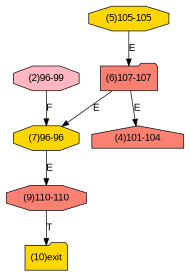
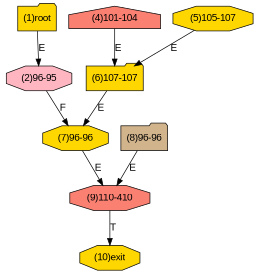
node "(1)root": added
node "(5)105-105": label "(5)105-105" -> "(5)105-107"
node "(2)96-99": label "(2)96-99" -> "(2)96-95"
node "(6)107-107": fillcolor salmon -> gold
edge "(6)107-107" -> "(4)101-104": reversed
node "(8)96-96": added
node "(9)110-110": label "(9)110-110" -> "(9)110-410"
node "(10)exit": shape folder -> octagon
